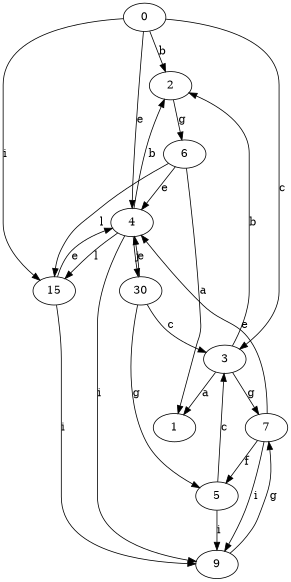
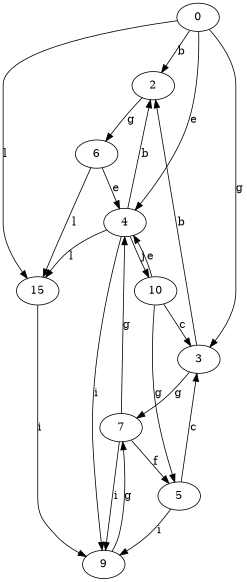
edge "0" -> "15": label "i" -> "l"
edge "0" -> "3": label "c" -> "g"
edge "15" -> "4": removed, label "e"
node "30": label "30" -> "10"
edge "7" -> "4": label "e" -> "g"
node "1": removed
